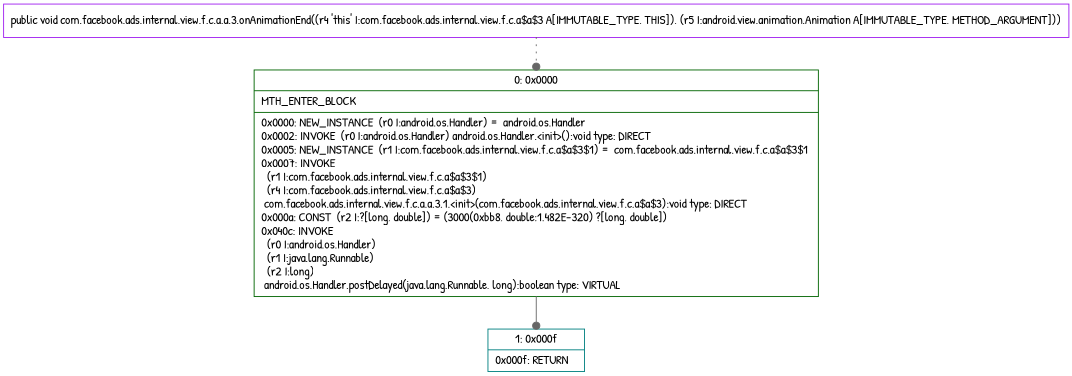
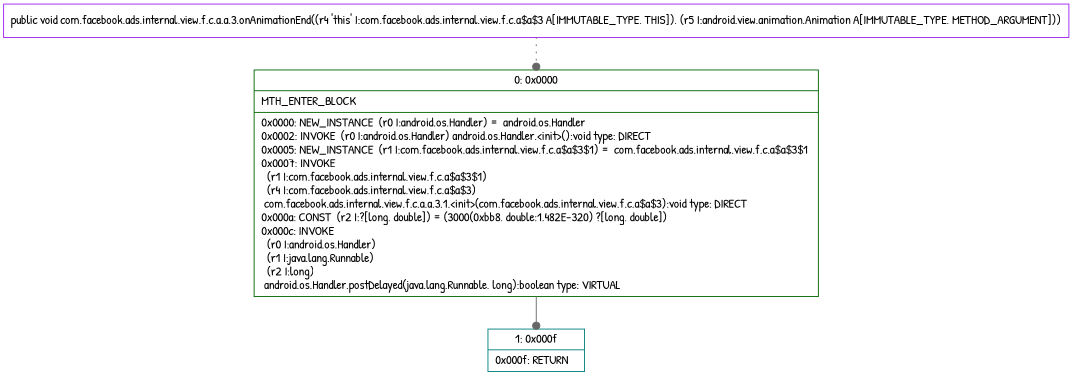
node "0: 0x0000": text "0x040c: INVOKE" -> "0x000c: INVOKE"
